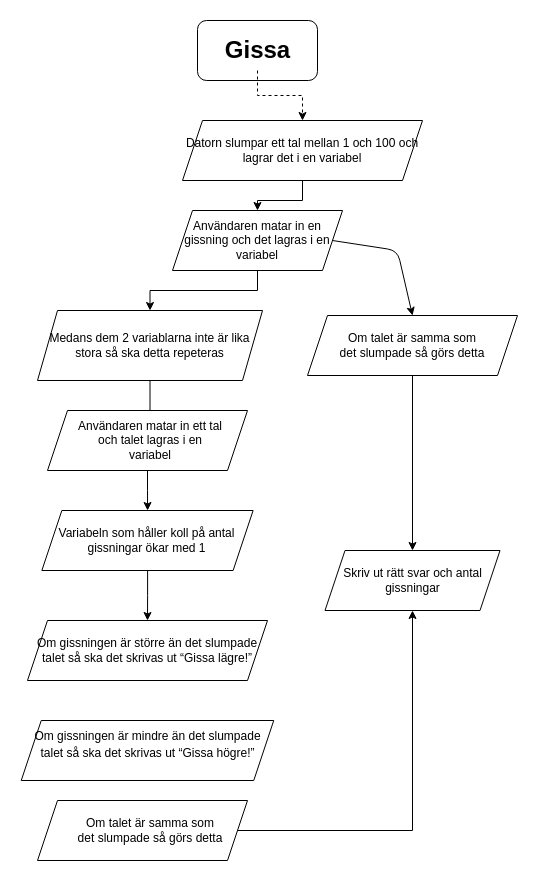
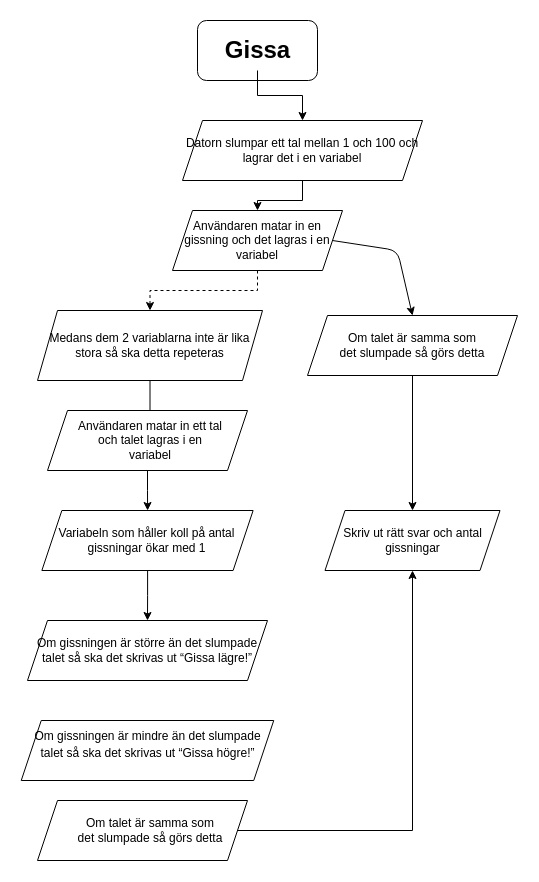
edge "Gissa" -> "Datorn slumpar ett tal mellan 1 och 100 och lagrar det i en variabel": style dashed -> solid
edge "Användaren matar in en gissning och det lagras i en variabel" -> "Medans dem 2 variablarna inte är lika stora så ska detta repeteras": style solid -> dashed
node "Skriv ut rätt svar och antal gissningar": moved (413, 581) -> (413, 541)
